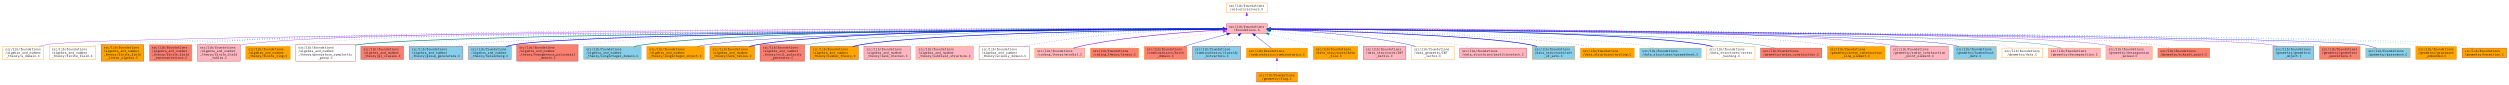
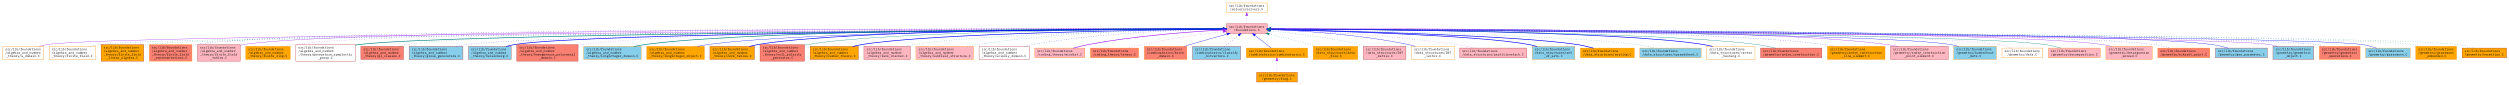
edge "src/lib/foundations /data_structures/sorting.C" -> "src/lib/foundations /foundations.h": style dotted -> bold
node "src/lib/foundations /data_geometry/INT _vector.C": label "src/lib/foundations /data_geometry/INT _vector.C" -> "src/lib/foundations /data_structures/INT _vector.C"
node "src/lib/foundations /geometry/geo_parameter.C": added
